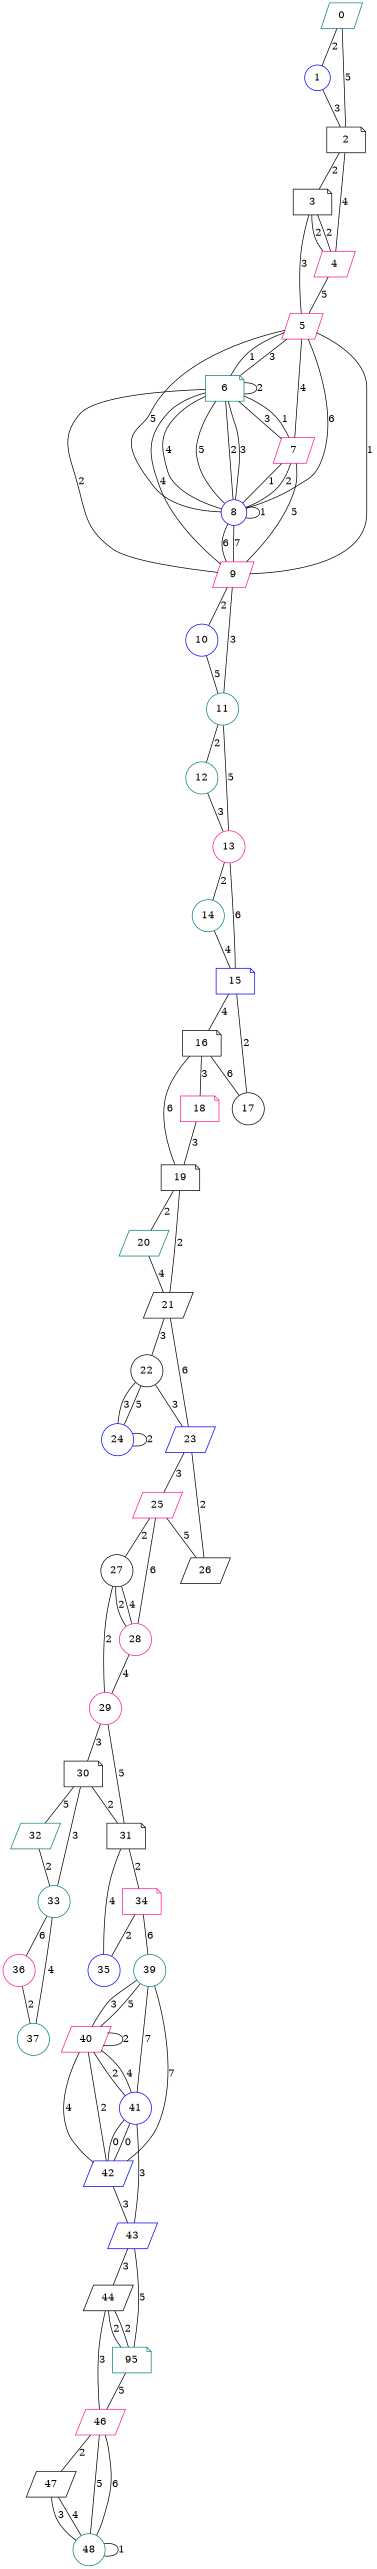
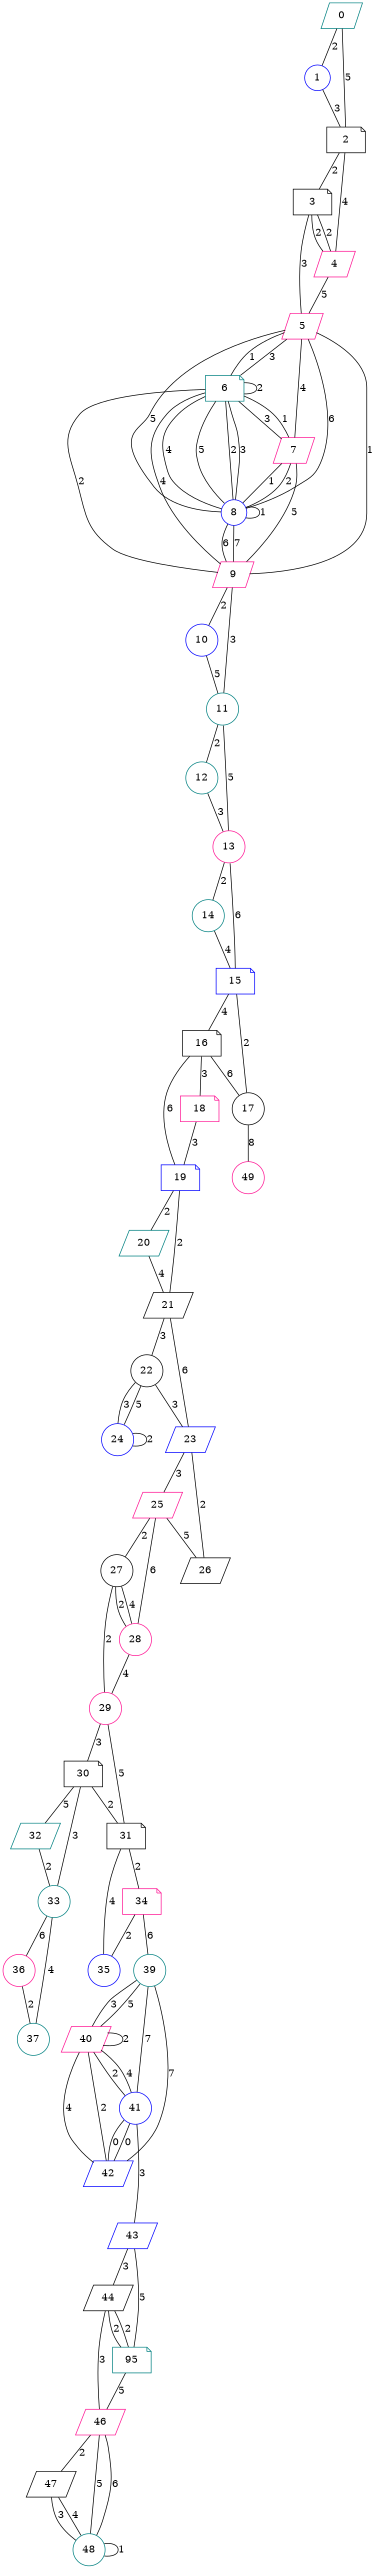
node "19": color black -> blue
node "49": added
edge "42" -- "43": removed, label "3"
